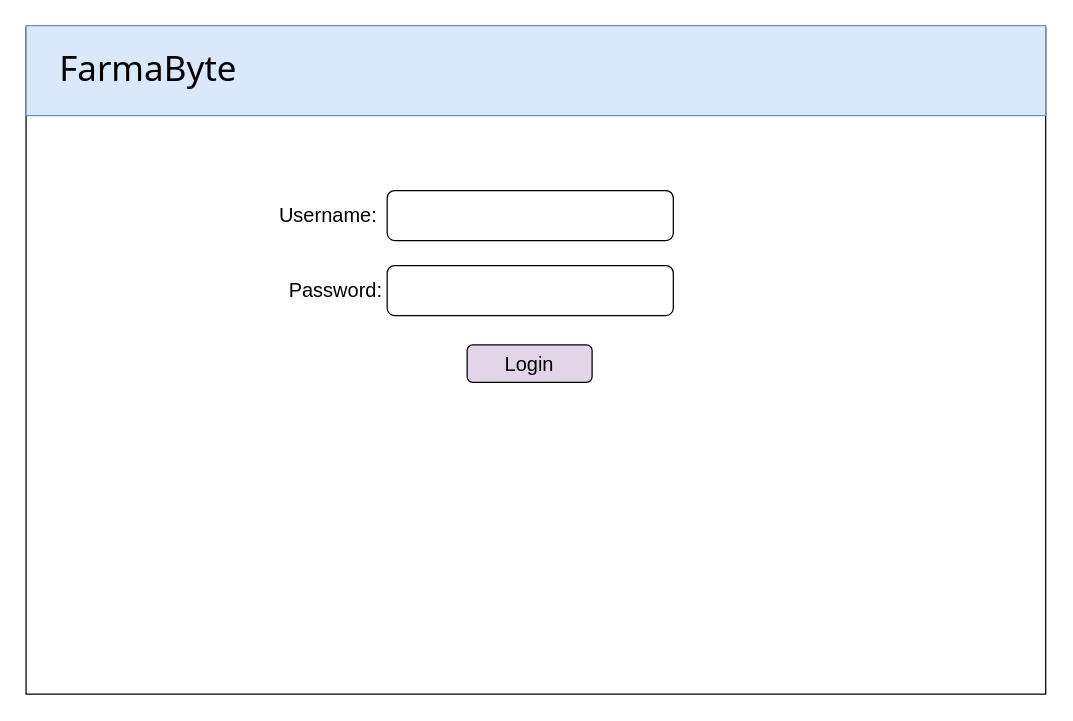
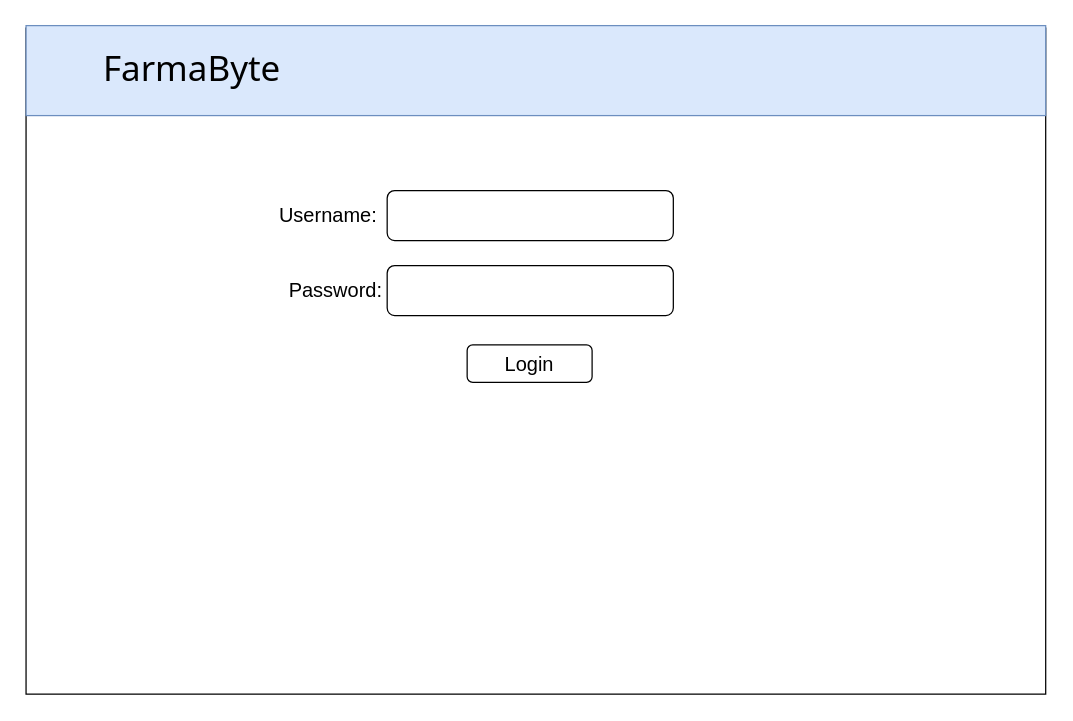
node "FarmaByte": moved (156, 69) -> (199, 69)
node "Login": fillcolor #e1d5e7 -> #ffffff
